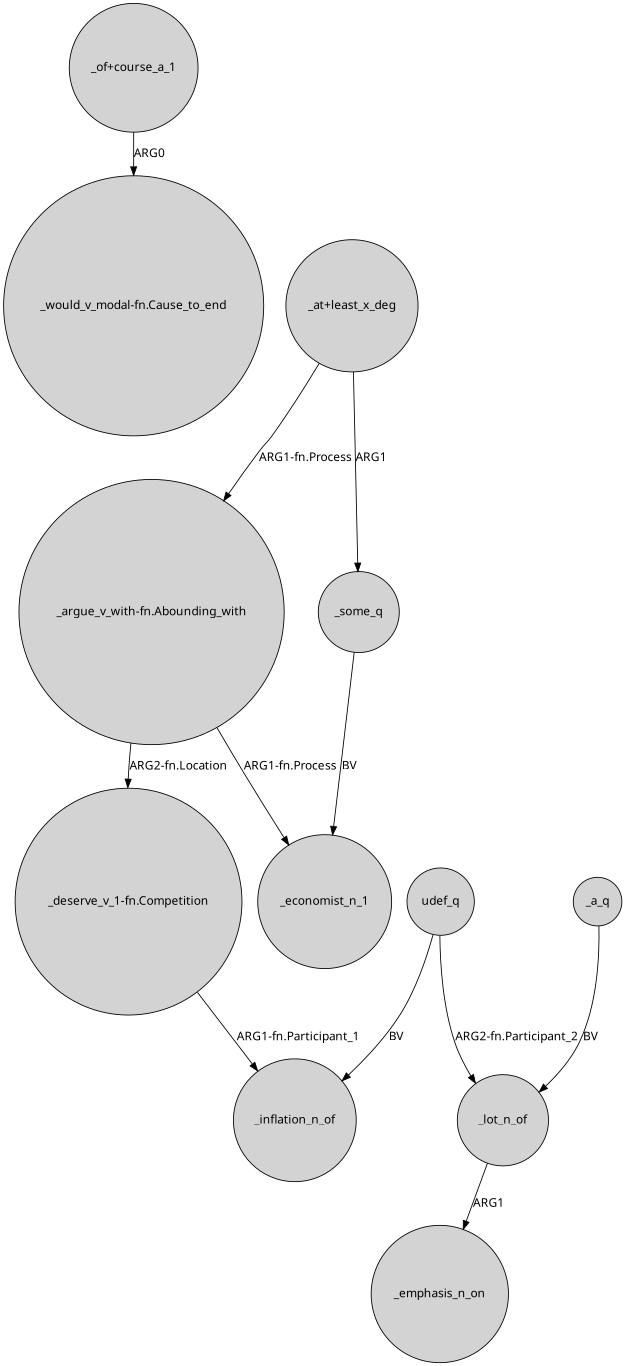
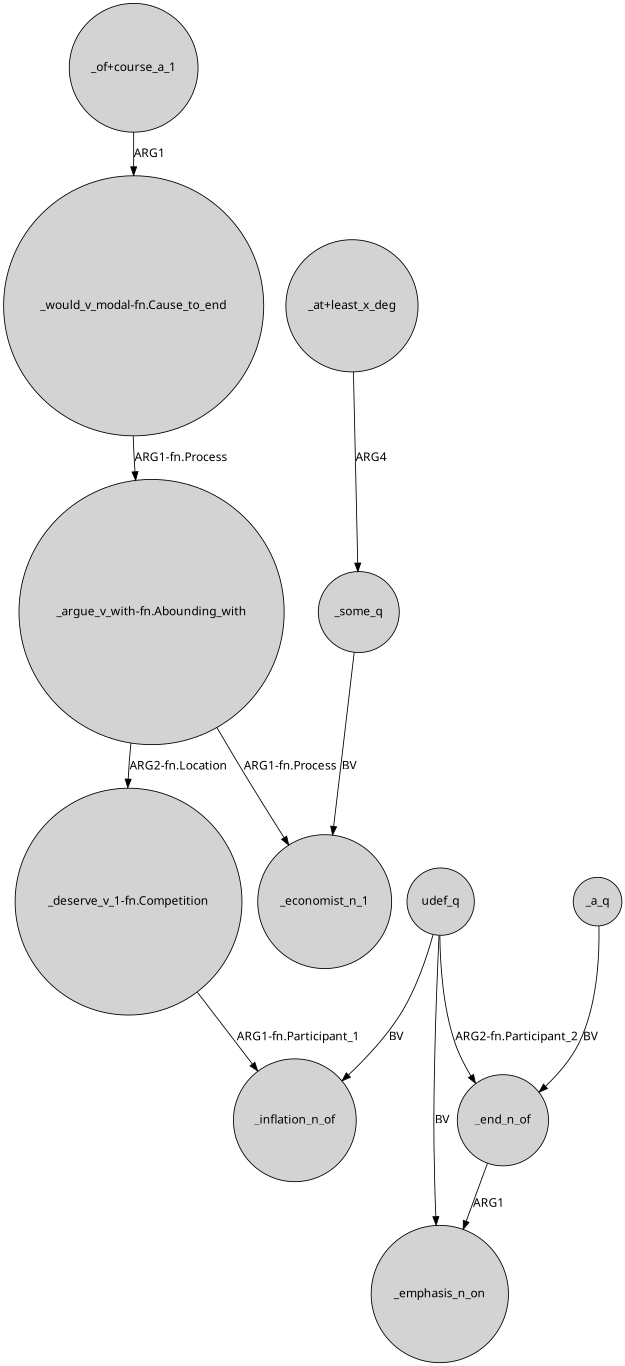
edge "_of+course_a_1" -> "_would_v_modal-fn.Cause_to_end": label "ARG0" -> "ARG1"
edge "_at+least_x_deg" -> "_argue_v_with-fn.Abounding_with": now "_would_v_modal-fn.Cause_to_end" -> "_argue_v_with-fn.Abounding_with"
edge "_at+least_x_deg" -> "_some_q": label "ARG1" -> "ARG4"
edge "udef_q" -> "_emphasis_n_on": added, label "BV"
node "_lot_n_of": label "_lot_n_of" -> "_end_n_of"
